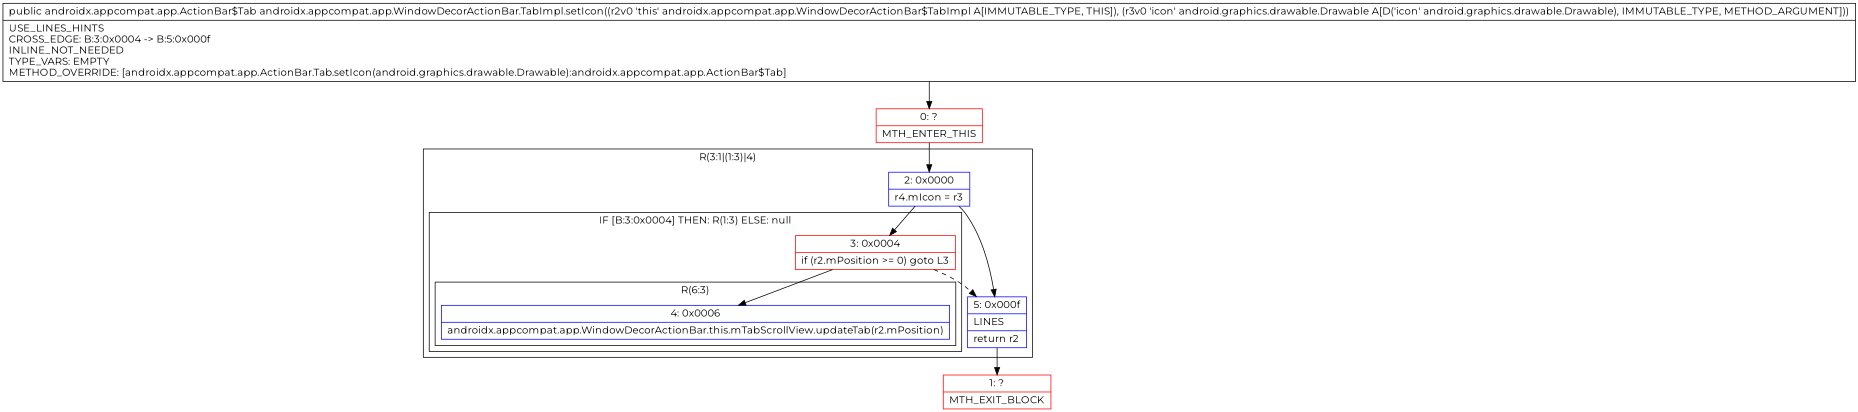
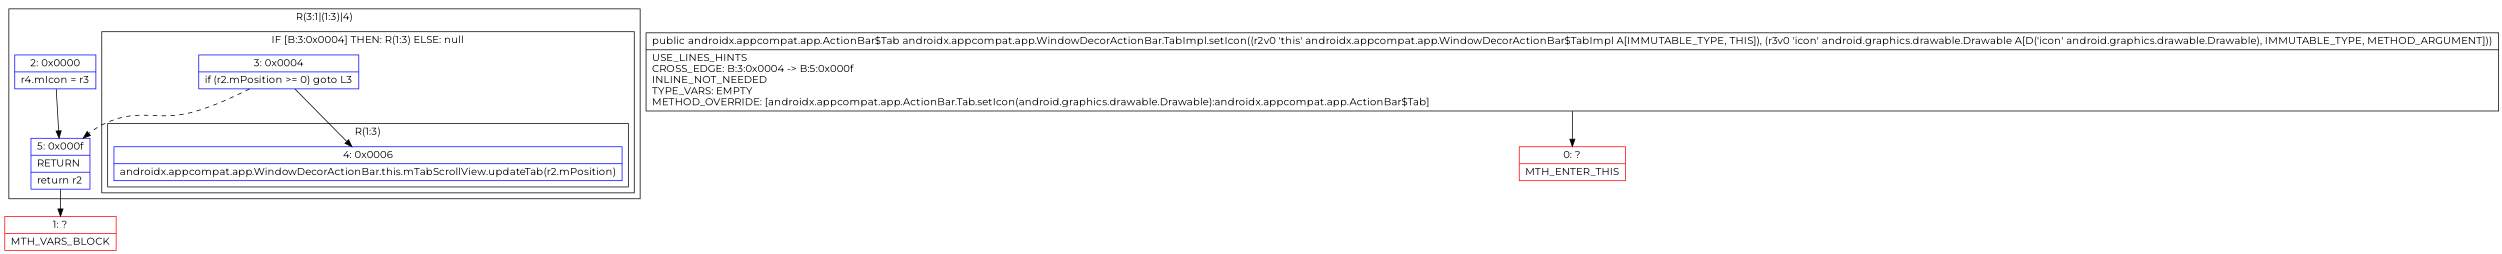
edge "0: ?" -> "2: 0x0000": removed
edge "2: 0x0000" -> "3: 0x0004": removed
node "3: 0x0004": color red -> blue
cluster "R(6:3)": label "R(6:3)" -> "R(1:3)"
node "5: 0x000f": text "LINES" -> "RETURN"
node "1: ?": text "MTH_EXIT_BLOCK" -> "MTH_VARS_BLOCK"
